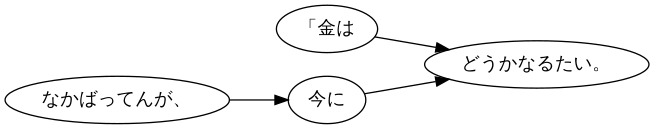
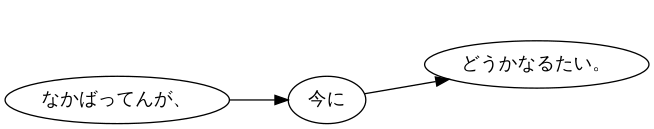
node "「金は": removed
